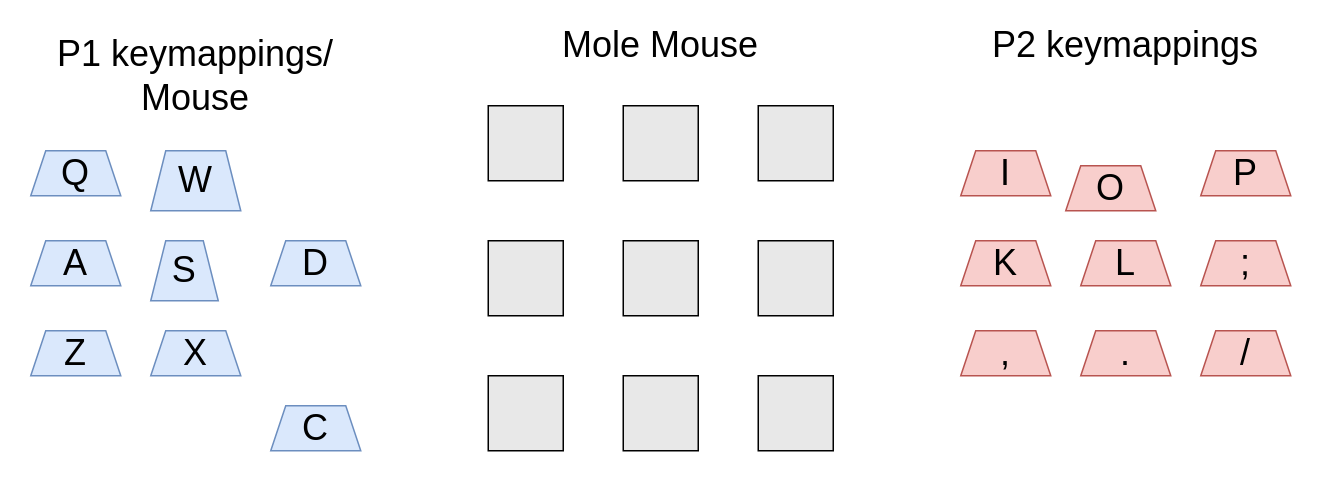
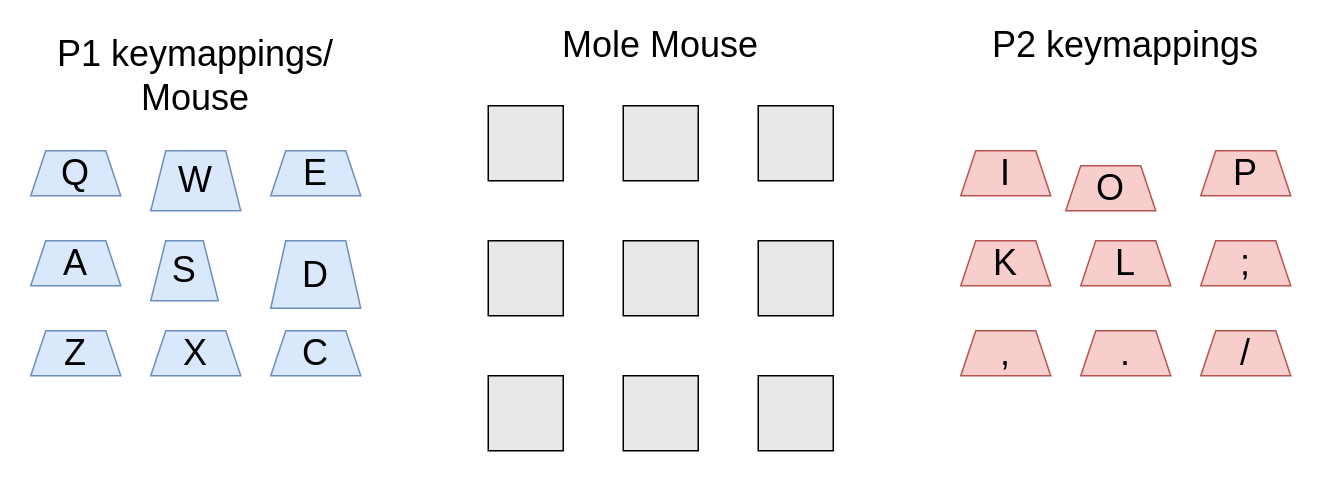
node "E": added
node "D": size 90x45 -> 90x68
node "C": moved (316, 428) -> (316, 353)
